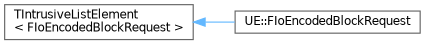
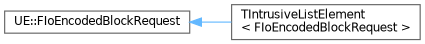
edge "UE::FIoEncodedBlockRequest" -> "TIntrusiveListElement < FIoEncodedBlockRequest >": reversed
